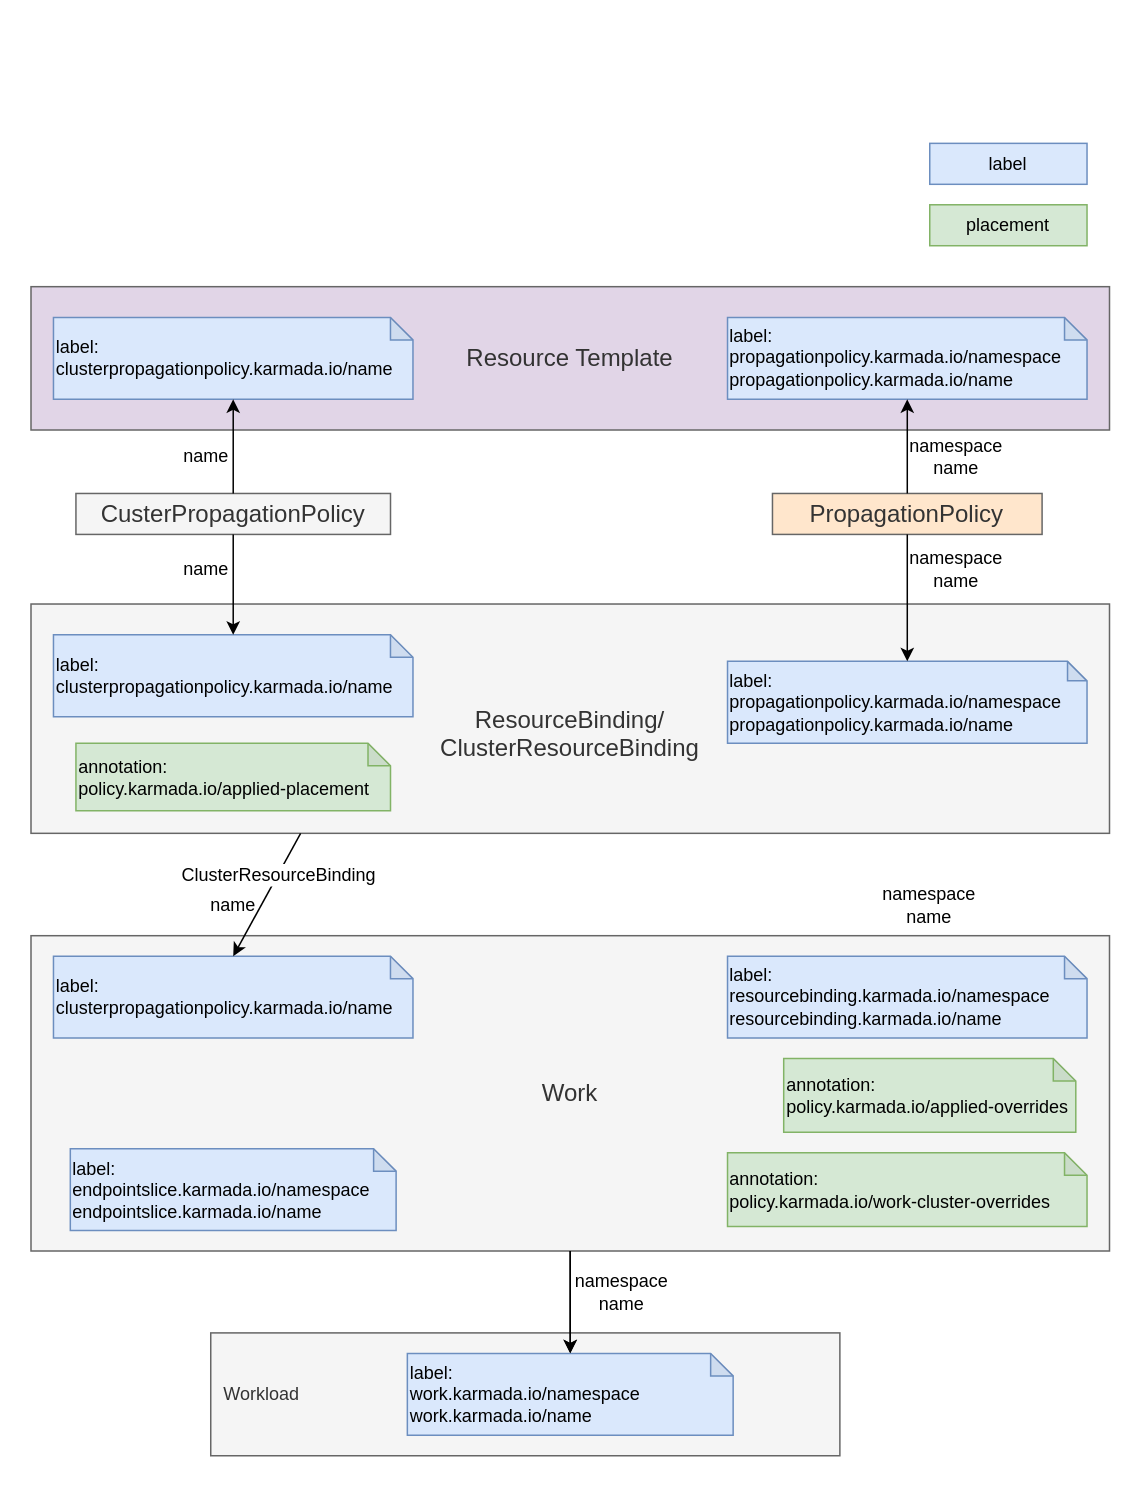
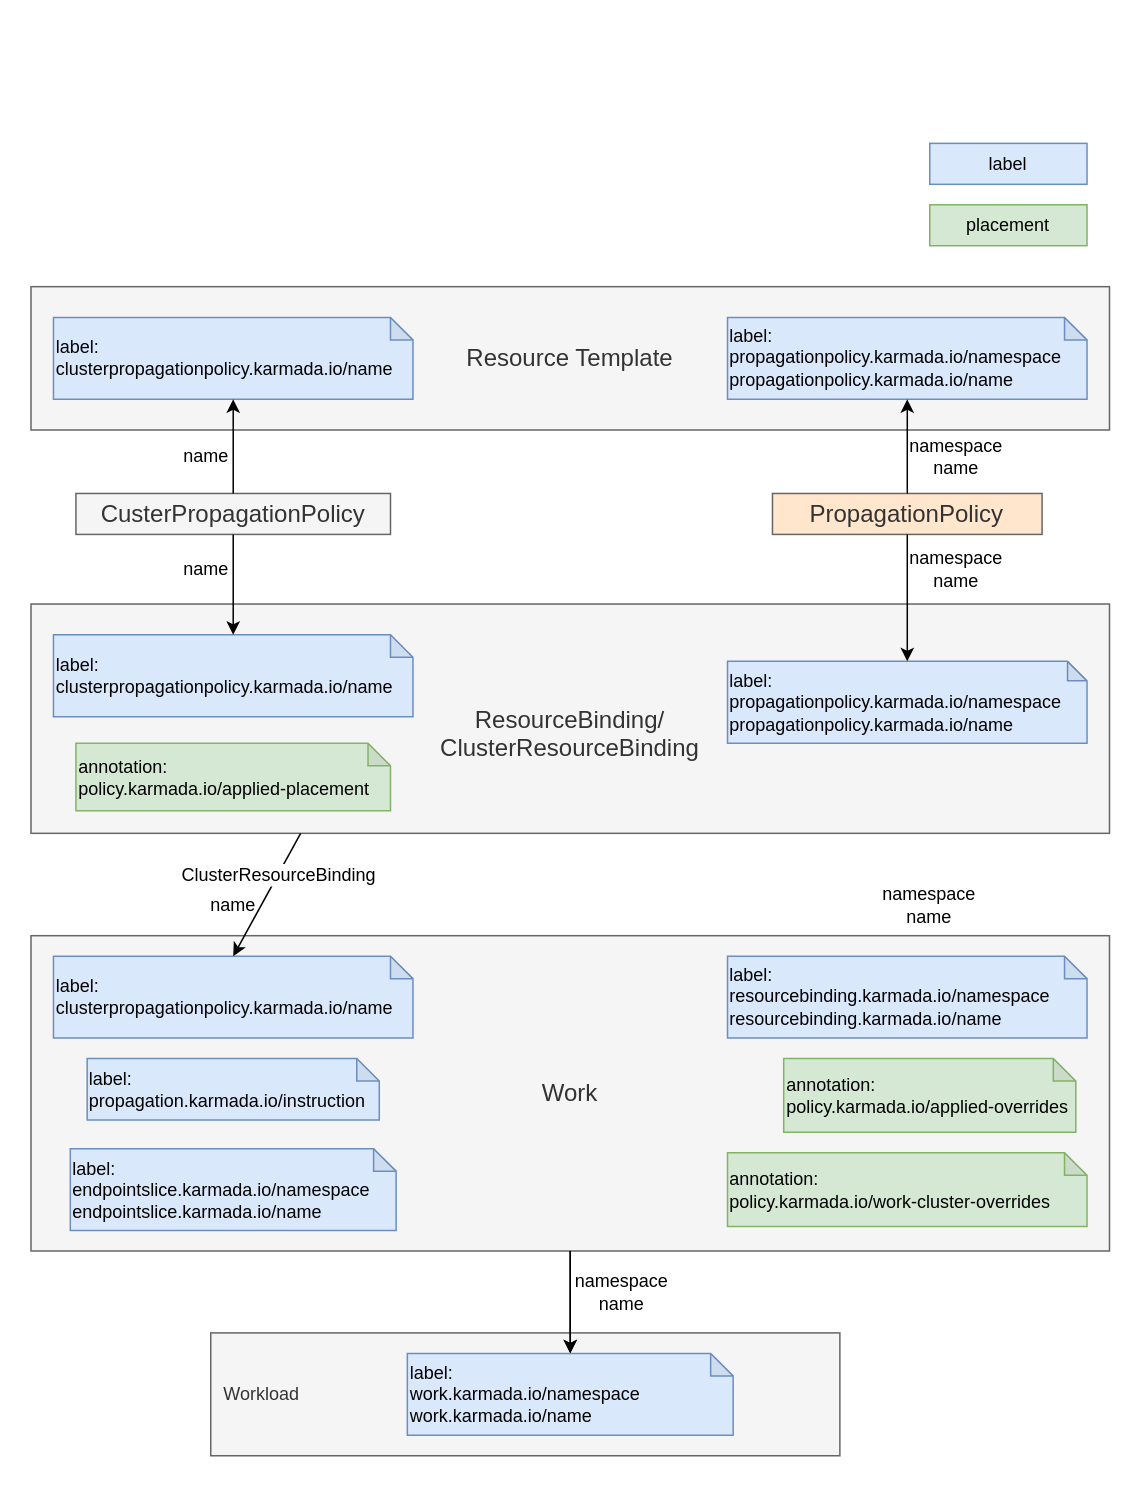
node "Resource Template": fillcolor #e1d5e7 -> #f5f5f5
node "label: propagation.karmada.io/instruction": added
